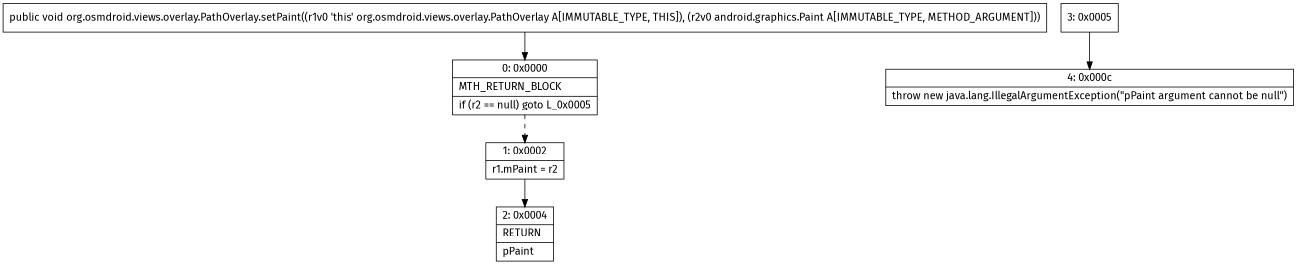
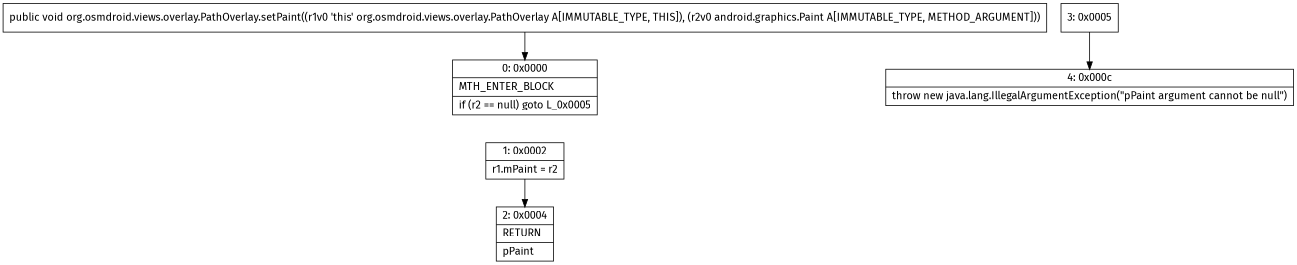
node "0: 0x0000": text "MTH_RETURN_BLOCK" -> "MTH_ENTER_BLOCK"
edge "0: 0x0000" -> "1: 0x0002": removed
